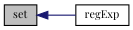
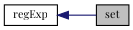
edge "regExp" -> "set": reversed
